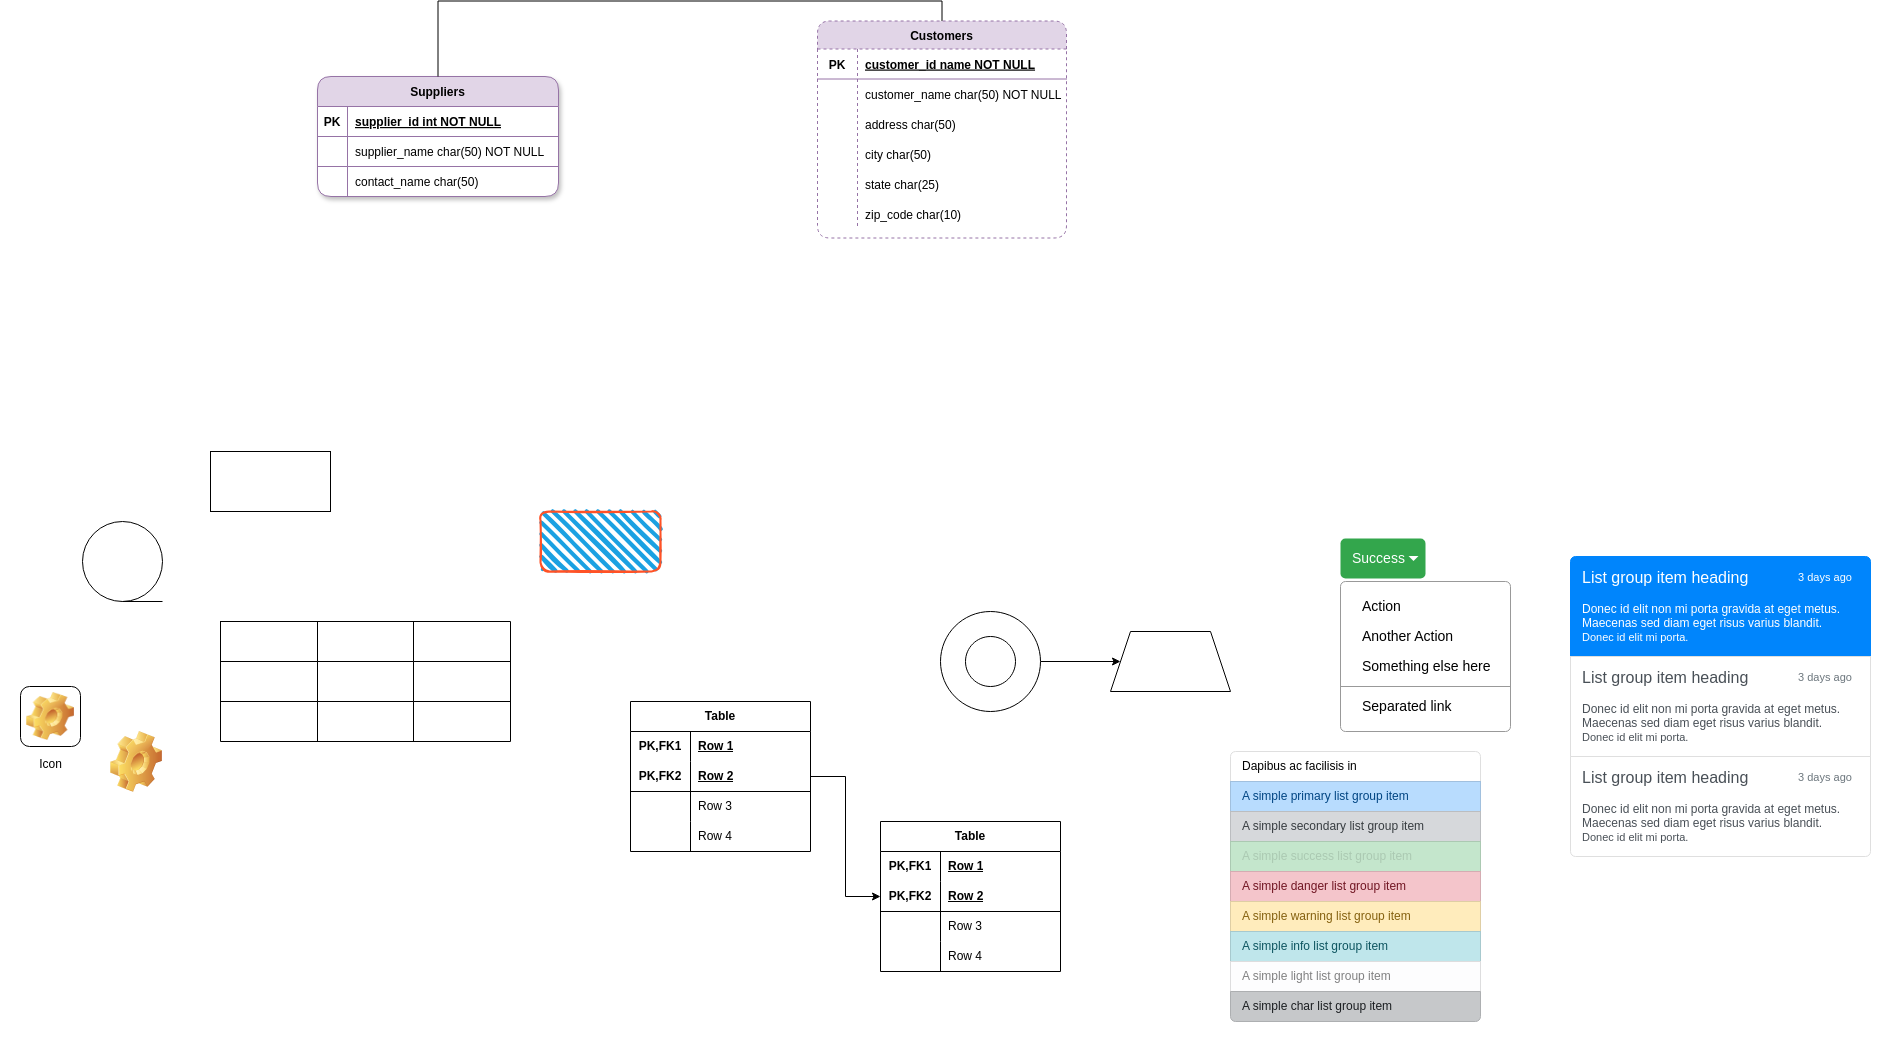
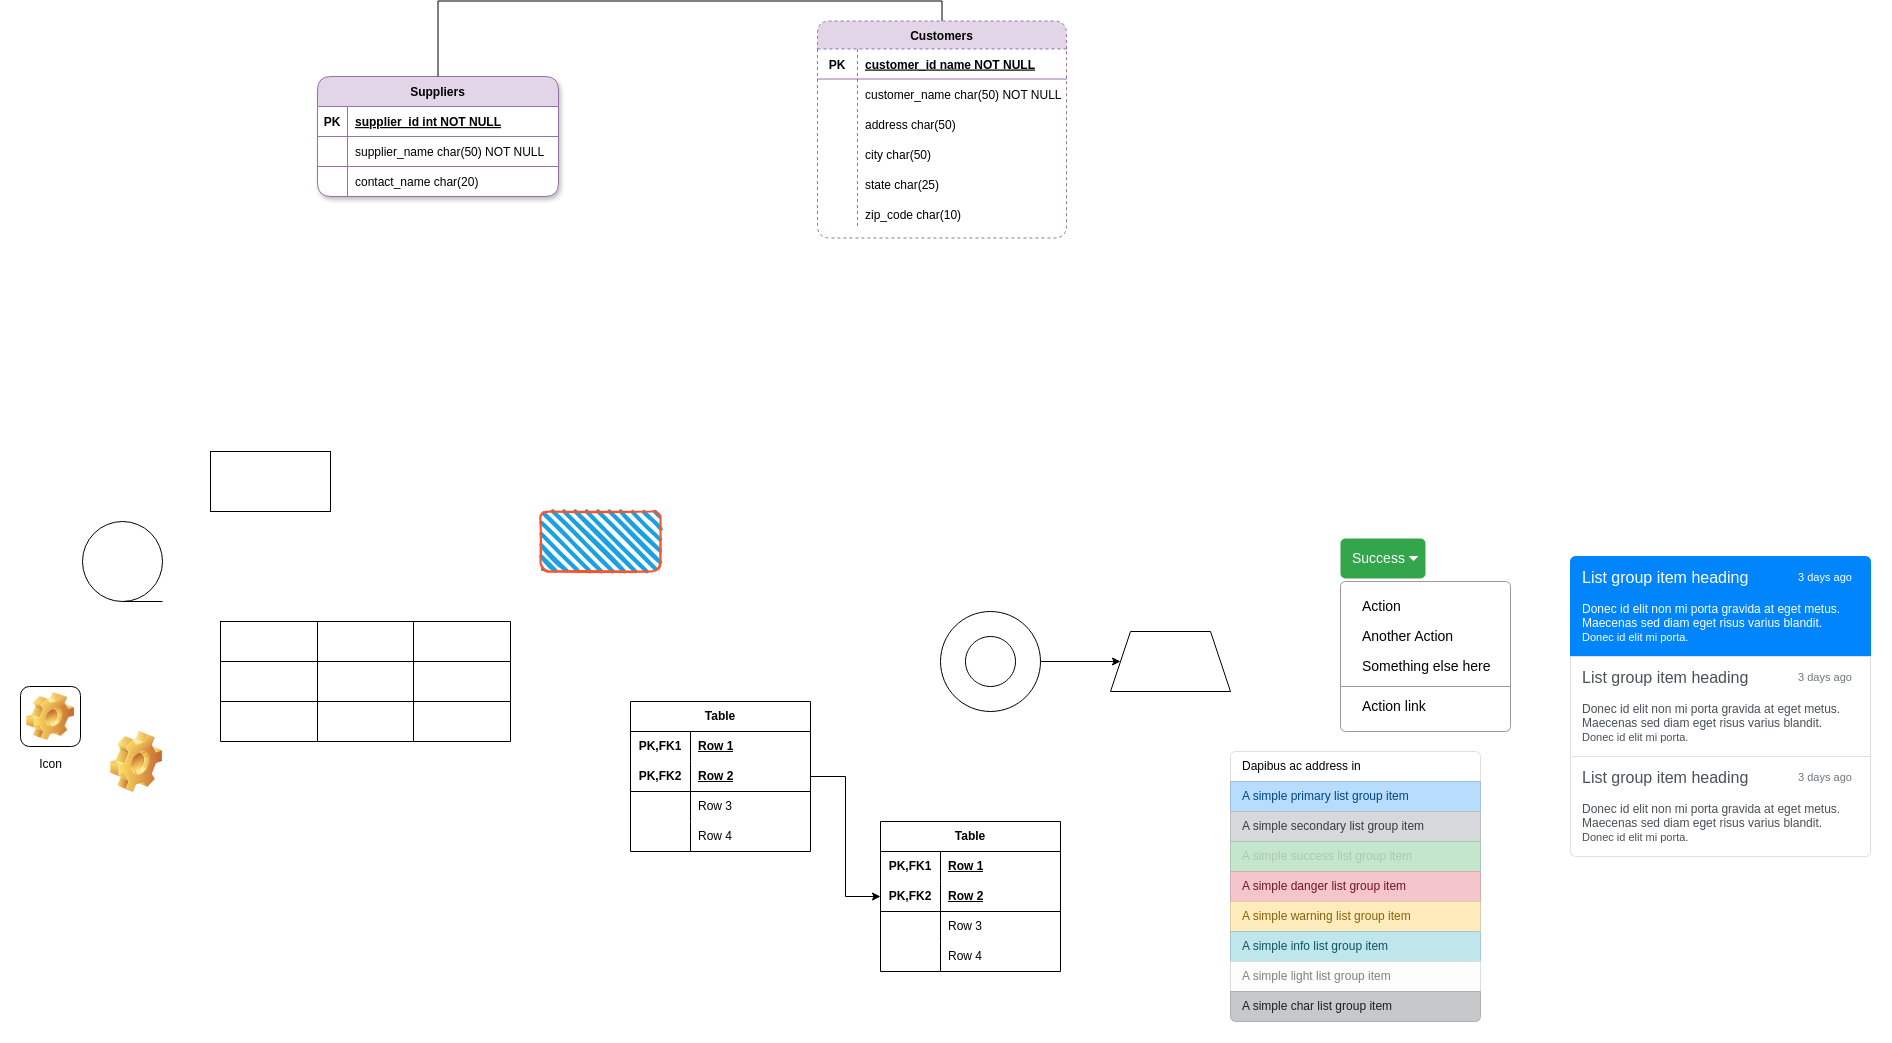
node "contact_name char(50)": label "contact_name char(50)" -> "contact_name char(20)"
node "Separated link": label "Separated link" -> "Action link"
node "Dapibus ac facilisis in": label "Dapibus ac facilisis in" -> "Dapibus ac address in"
